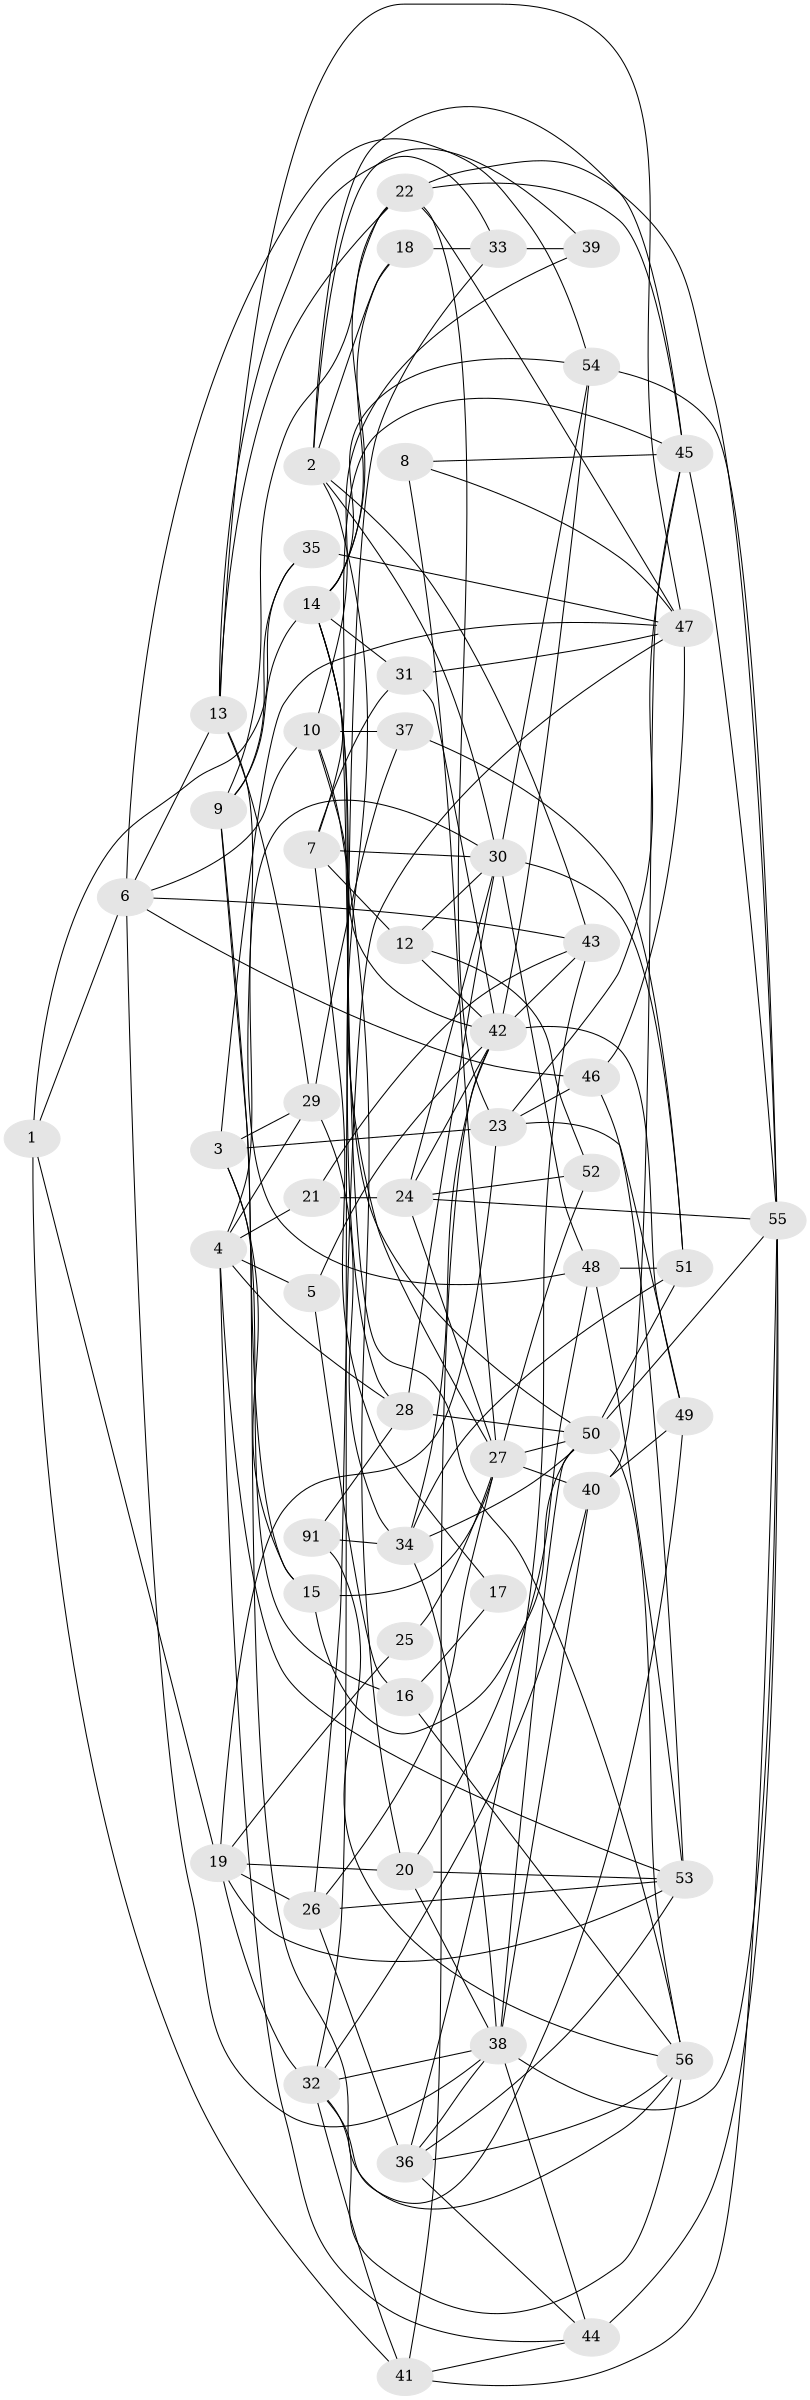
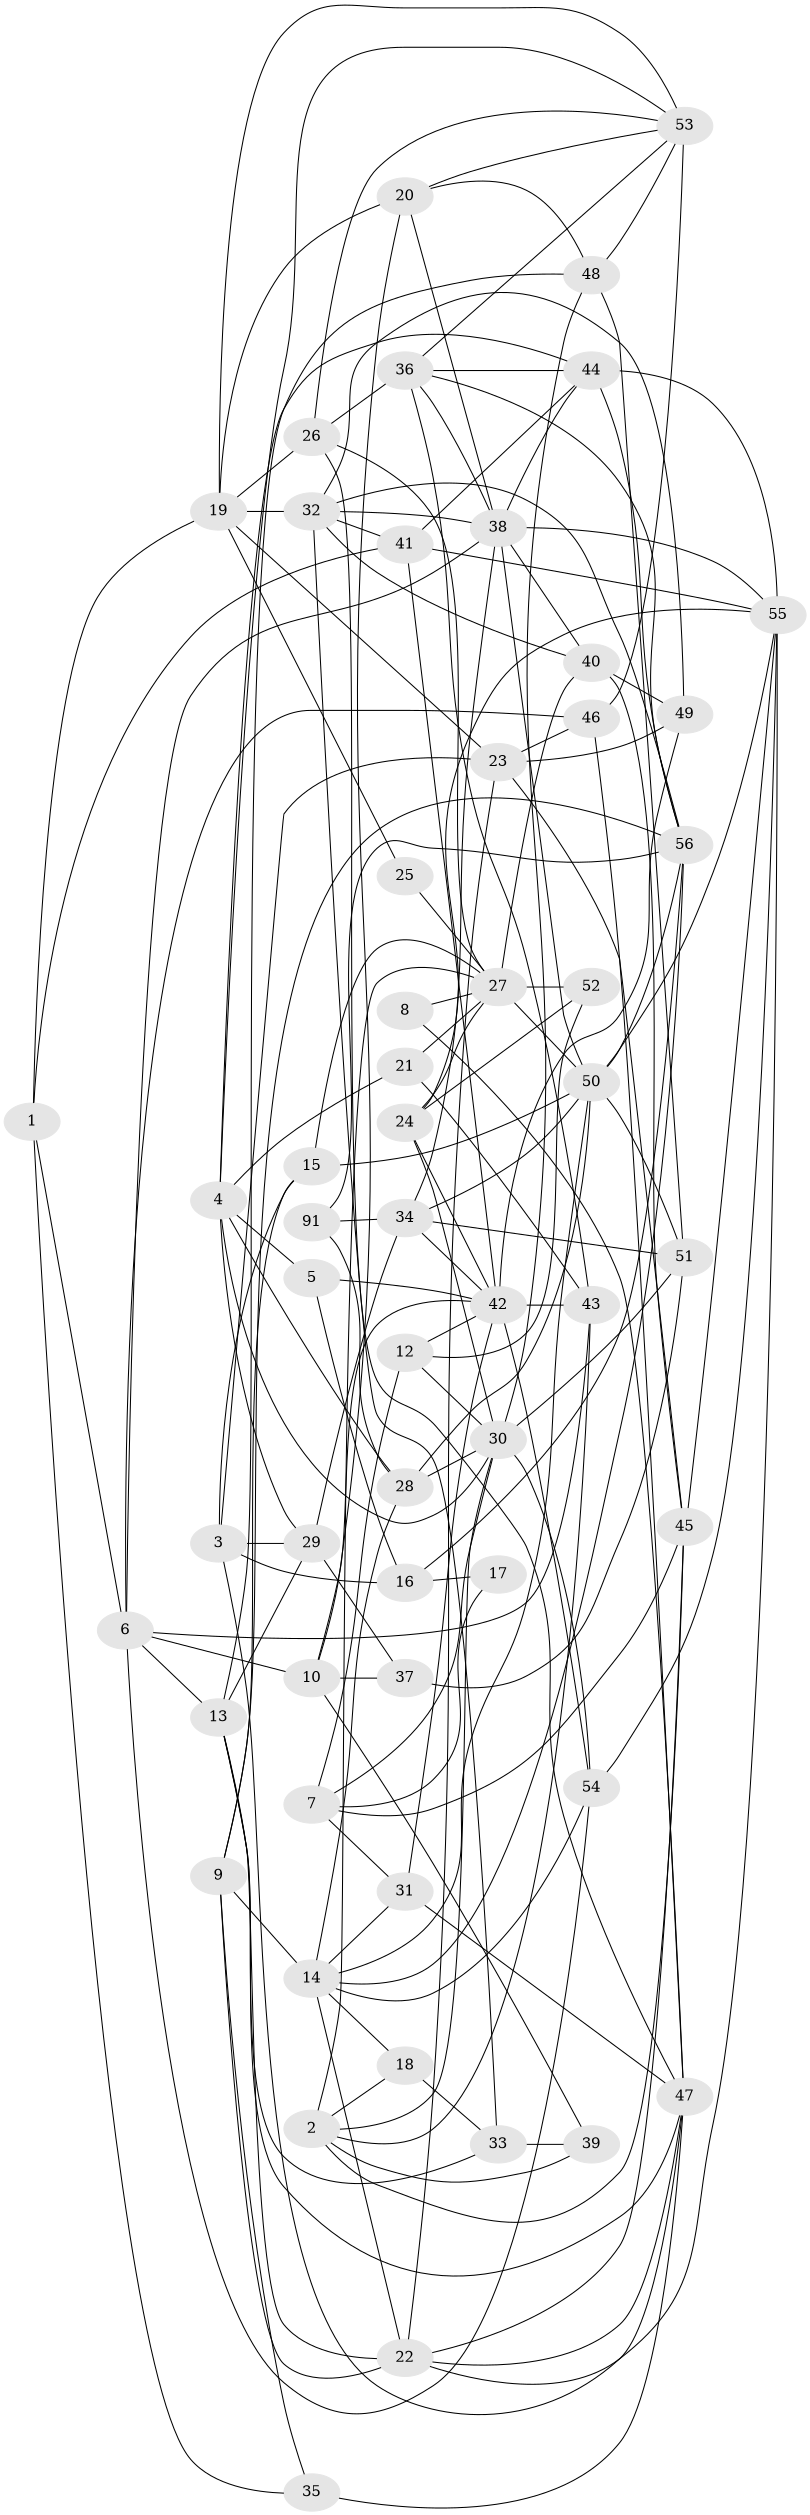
edge "45" -- "8": removed
edge "44" -- "56": added
edge "21" -- "24": now "21" -- "27"
